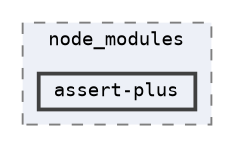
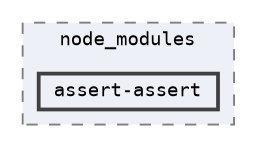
node "assert-plus": label "assert-plus" -> "assert-assert"
